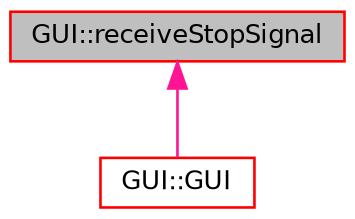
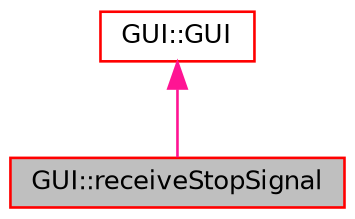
edge "GUI::GUI" -> "GUI::receiveStopSignal": reversed
